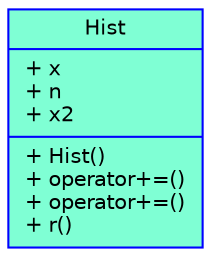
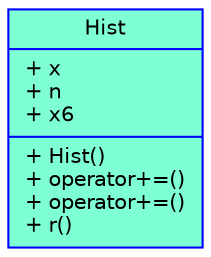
node "Hist": text "+ x2" -> "+ x6"
